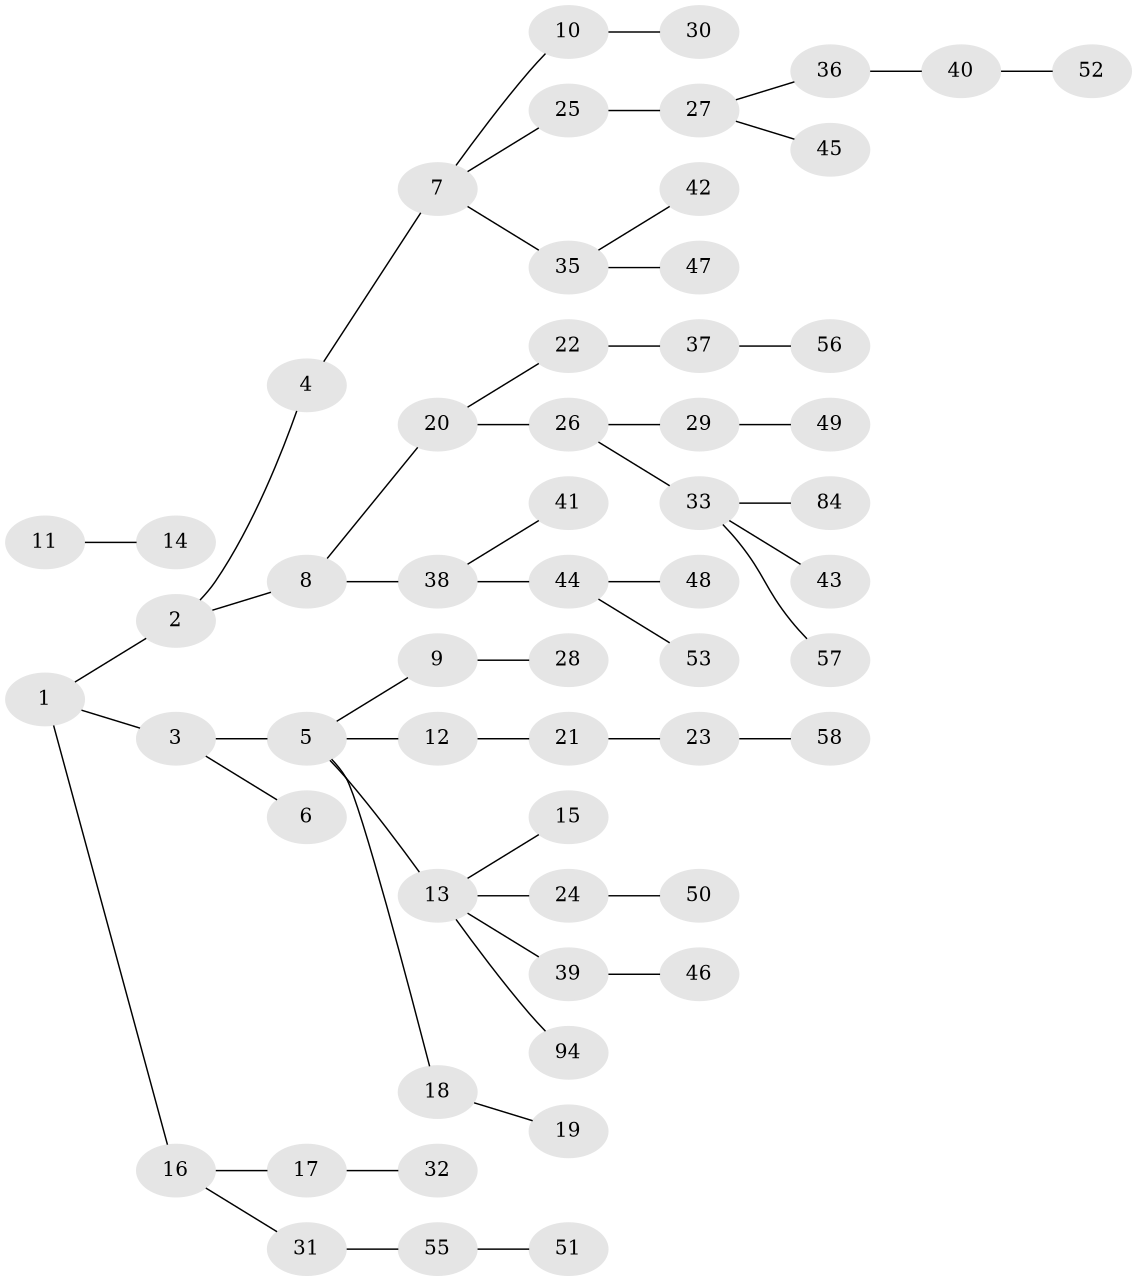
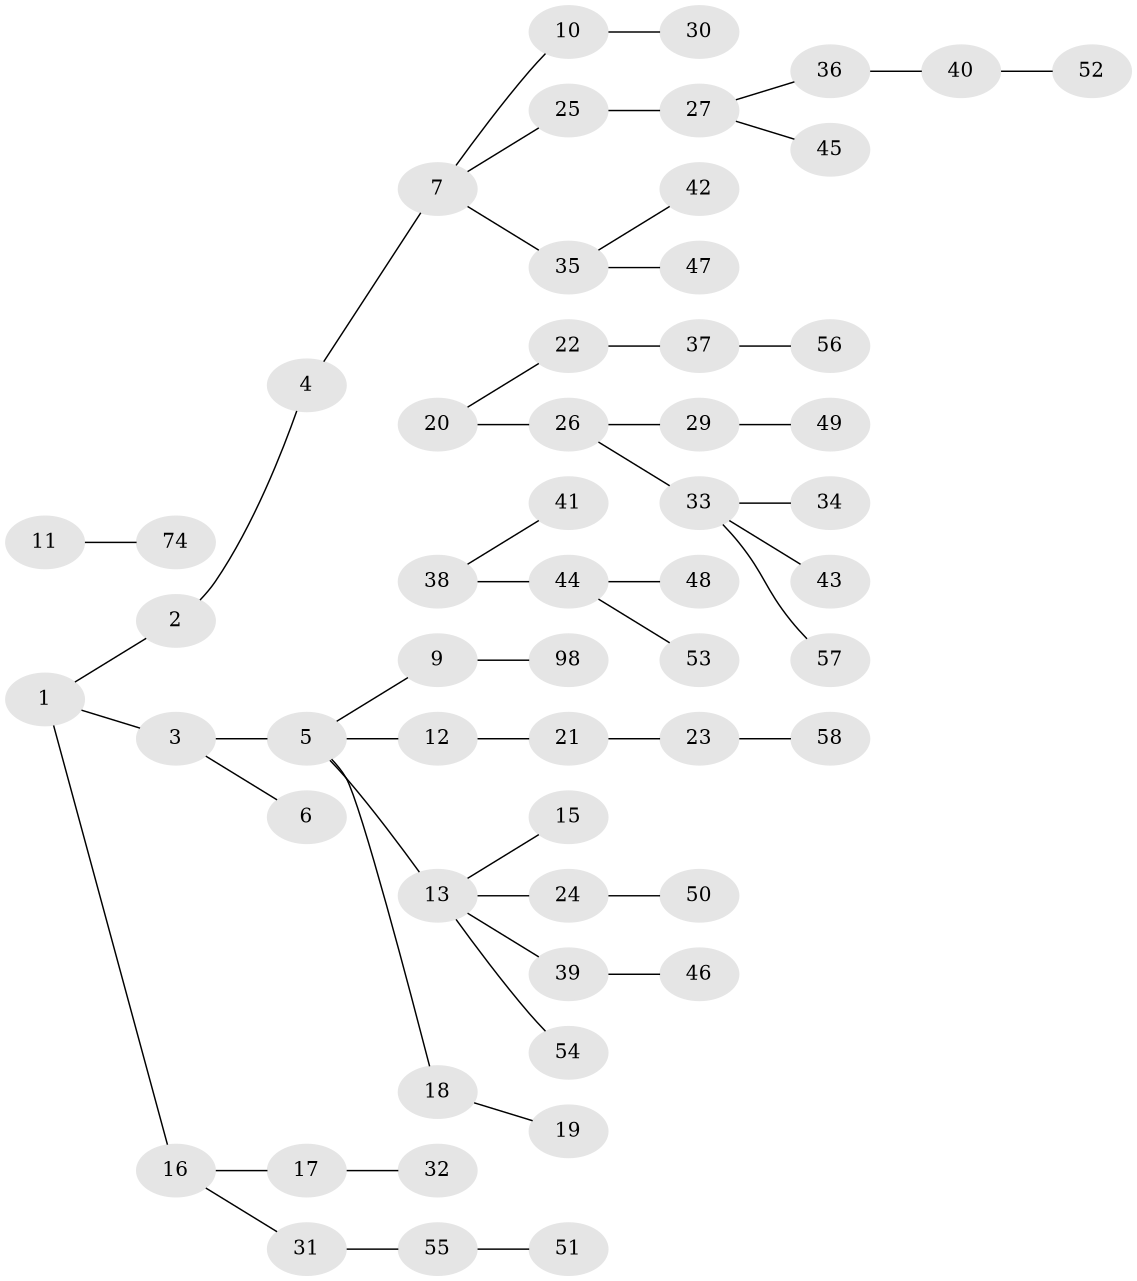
node "84": label "84" -> "34"
node "14": label "14" -> "74"
node "8": removed
node "28": label "28" -> "98"
node "94": label "94" -> "54"
